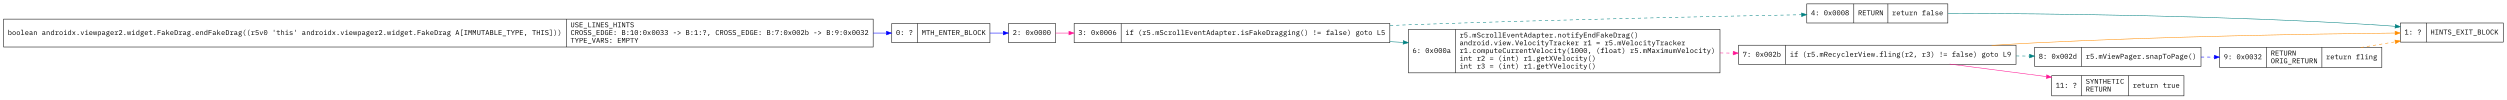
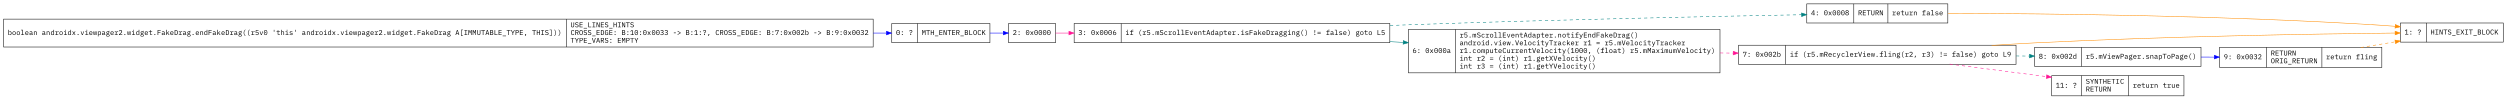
edge "4: 0x0008" -> "1: ?": color teal -> darkorange
edge "8: 0x002d" -> "9: 0x0032": style dashed -> solid
edge "7: 0x002b" -> "11: ?": style solid -> dashed
